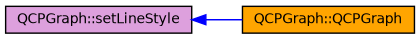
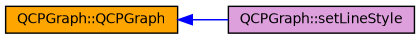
edge "QCPGraph::QCPGraph" -> "QCPGraph::setLineStyle": reversed
